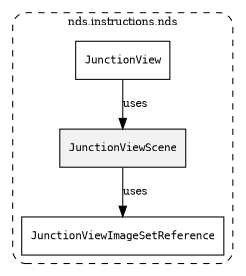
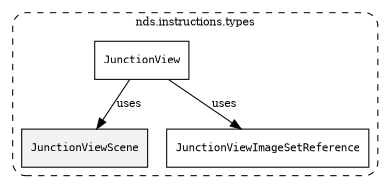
cluster "nds.instructions.nds": label "nds.instructions.nds" -> "nds.instructions.types"
edge "JunctionViewScene" -> "JunctionViewImageSetReference": now "JunctionView" -> "JunctionViewImageSetReference"
